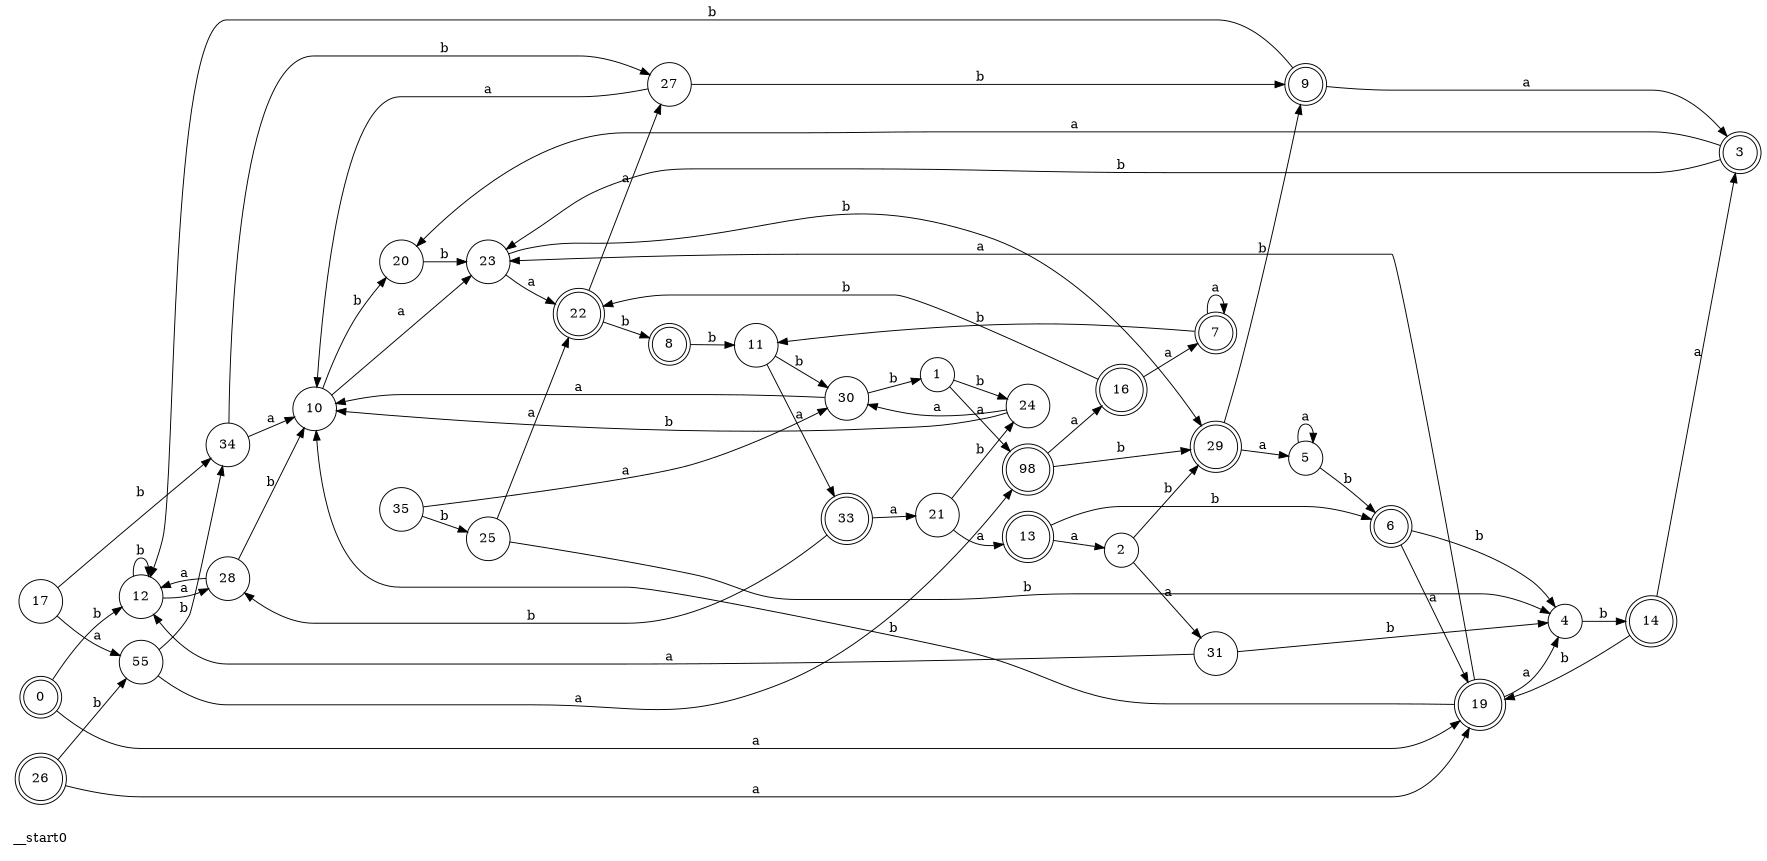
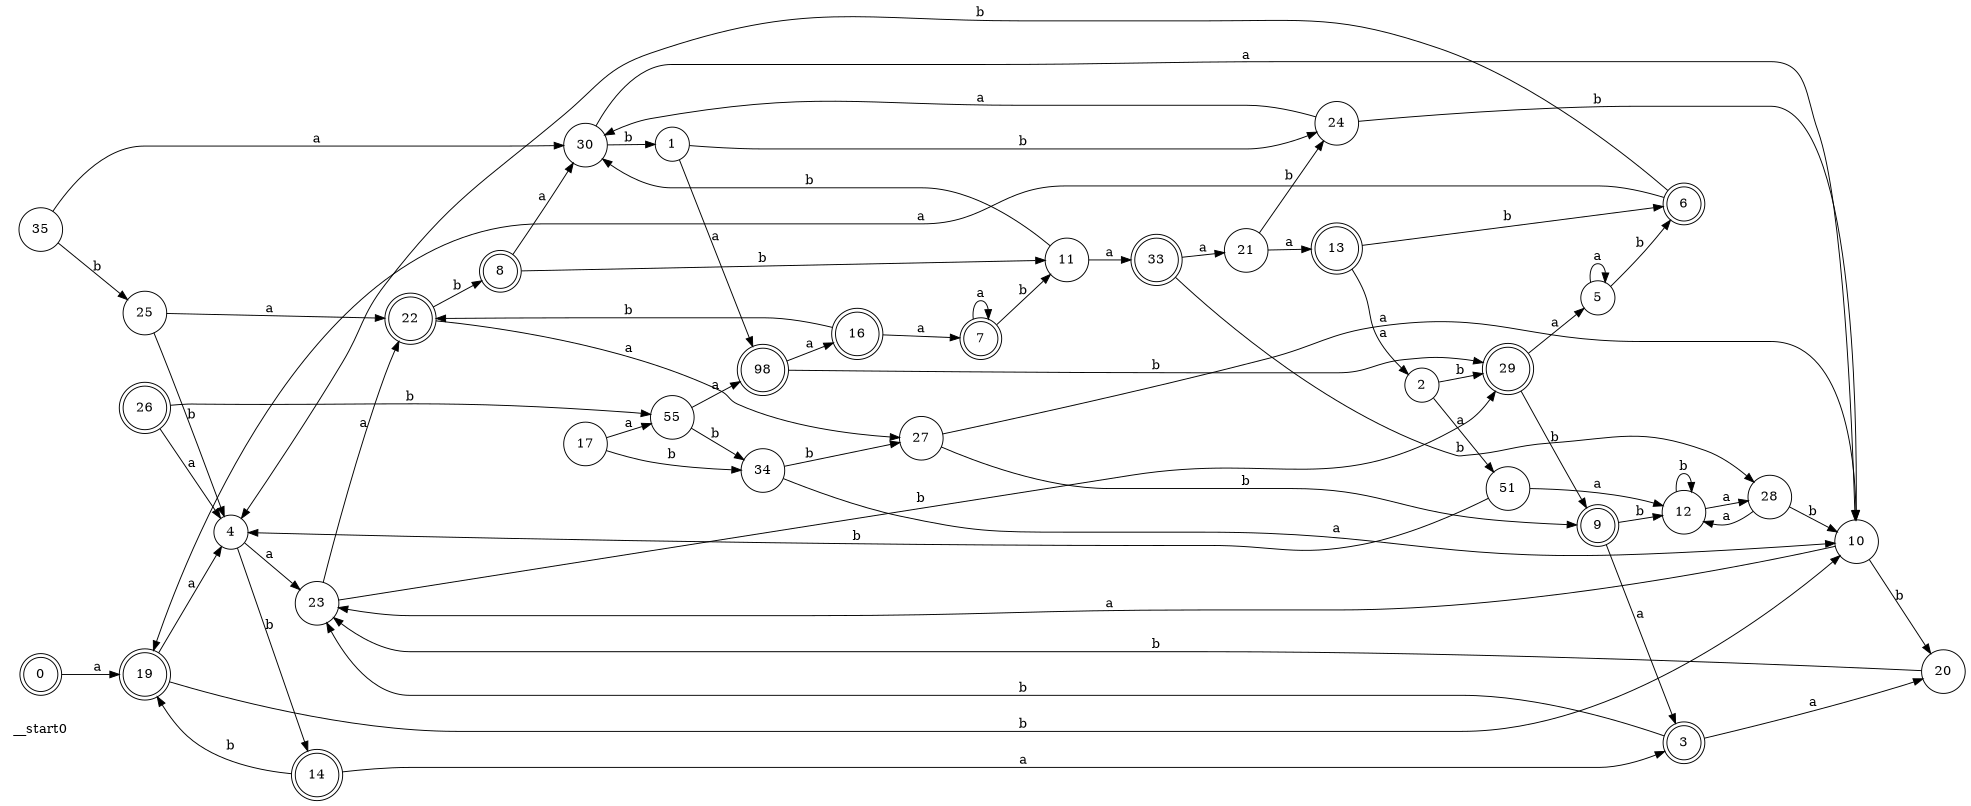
edge "8" -> "30": added, label "a"
edge "19" -> "23": now "4" -> "23"
edge "0" -> "12": removed, label "b"
node "31": label "31" -> "51"
edge "26" -> "19": now "26" -> "4"
